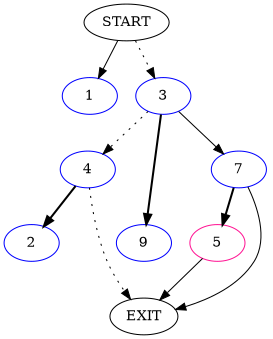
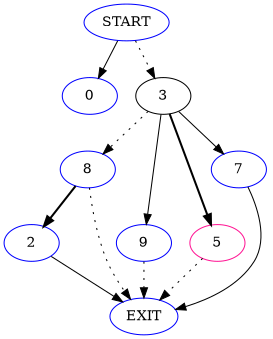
node "START": color black -> blue
node "1": label "1" -> "0"
node "3": color blue -> black
edge "3" -> "9": style bold -> solid
node "4": label "4" -> "8"
edge "7" -> "5": now "3" -> "5"
edge "9" -> "EXIT": added
edge "2" -> "EXIT": added
edge "5" -> "EXIT": style solid -> dotted
node "EXIT": color black -> blue
